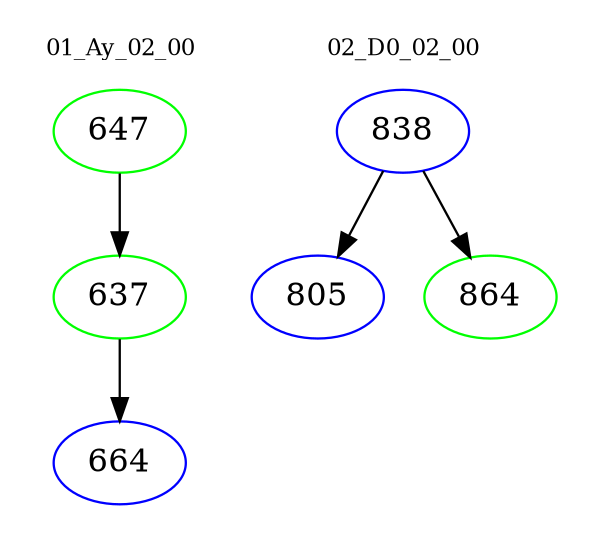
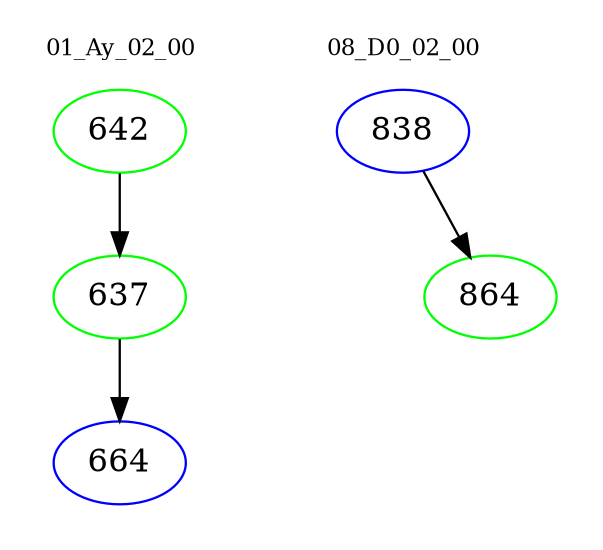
cluster "02_D0_02_00": label "02_D0_02_00" -> "08_D0_02_00"
node "647": label "647" -> "642"
node "805": removed
